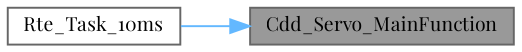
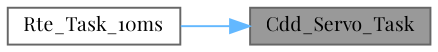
node "Cdd_Servo_MainFunction": label "Cdd_Servo_MainFunction" -> "Cdd_Servo_Task"
